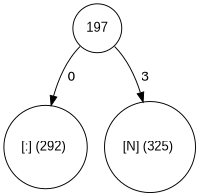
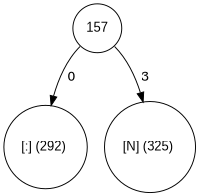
node "197": label "197" -> "157"
